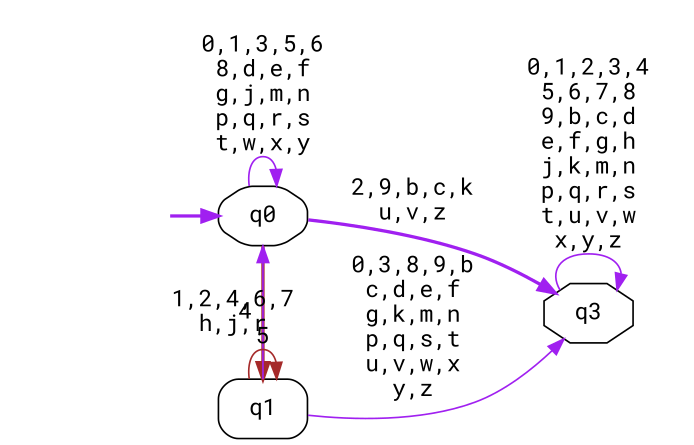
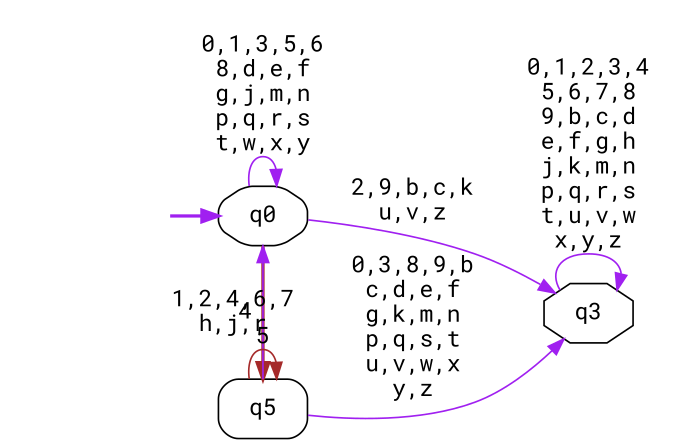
edge "q0" -> "q3": style bold -> solid
node "q1": label "q1" -> "q5"
